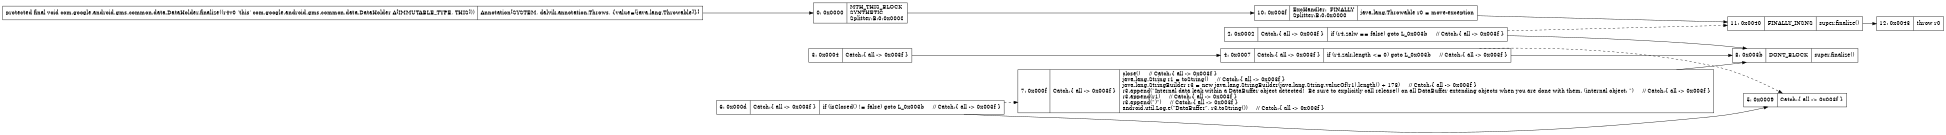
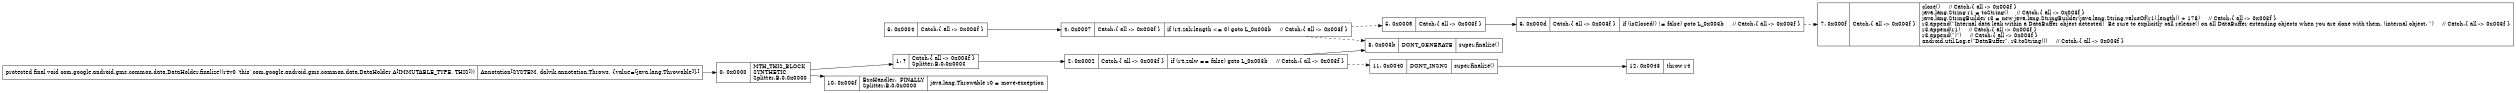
edge "10: 0x003f" -> "11: 0x0040": removed
node "11: 0x0040": text "FINALLY_INSNS" -> "DONT_INSNS"
node "12: 0x0043": text "throw r0" -> "throw r4"
edge "4: 0x0007" -> "8: 0x003b": style solid -> dashed
node "8: 0x003b": text "DONT_BLOCK" -> "DONT_GENERATE"
node "1: ?": added
edge "7: 0x000f" -> "8: 0x003b": removed
edge "6: 0x000d" -> "5: 0x0009": reversed
